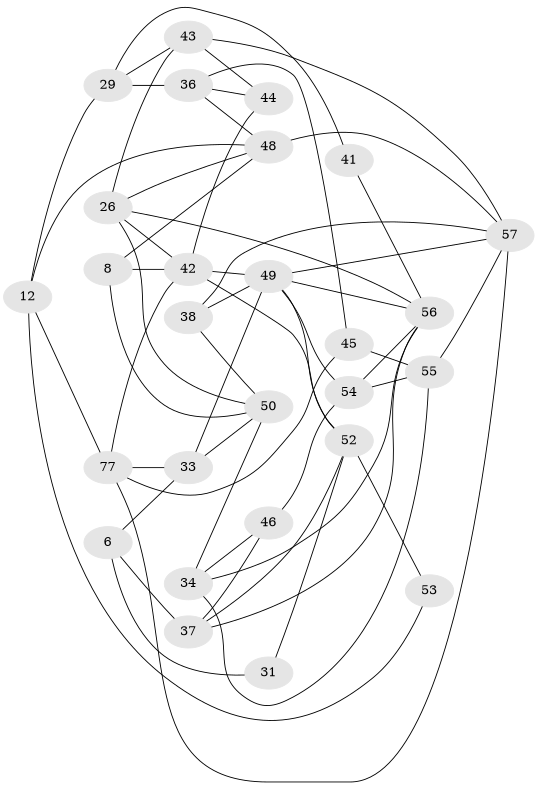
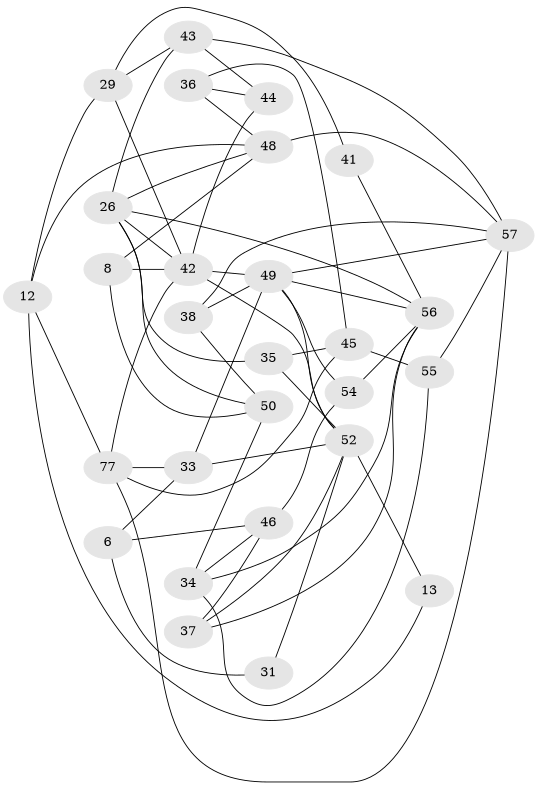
edge "29" -- "36": now "29" -- "42"
node "35": added
edge "55" -- "54": removed
edge "50" -- "33": now "52" -- "33"
edge "6" -- "37": now "6" -- "46"
node "53": label "53" -> "13"
